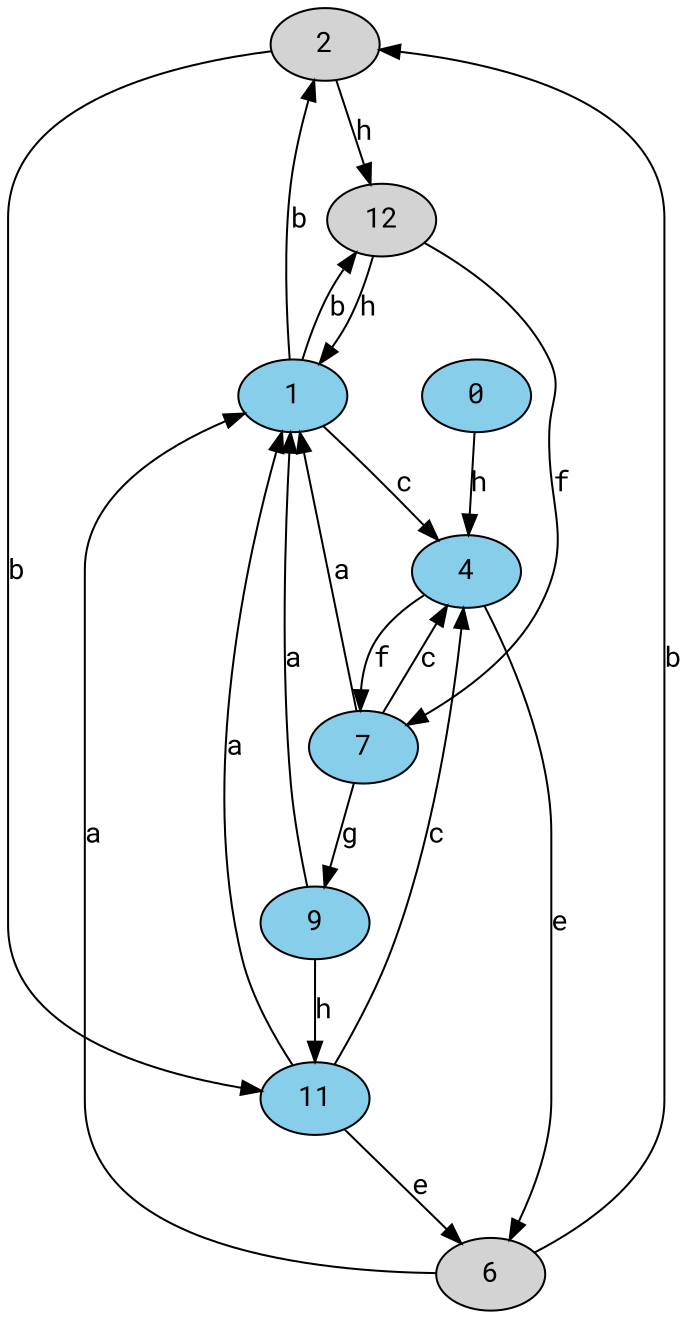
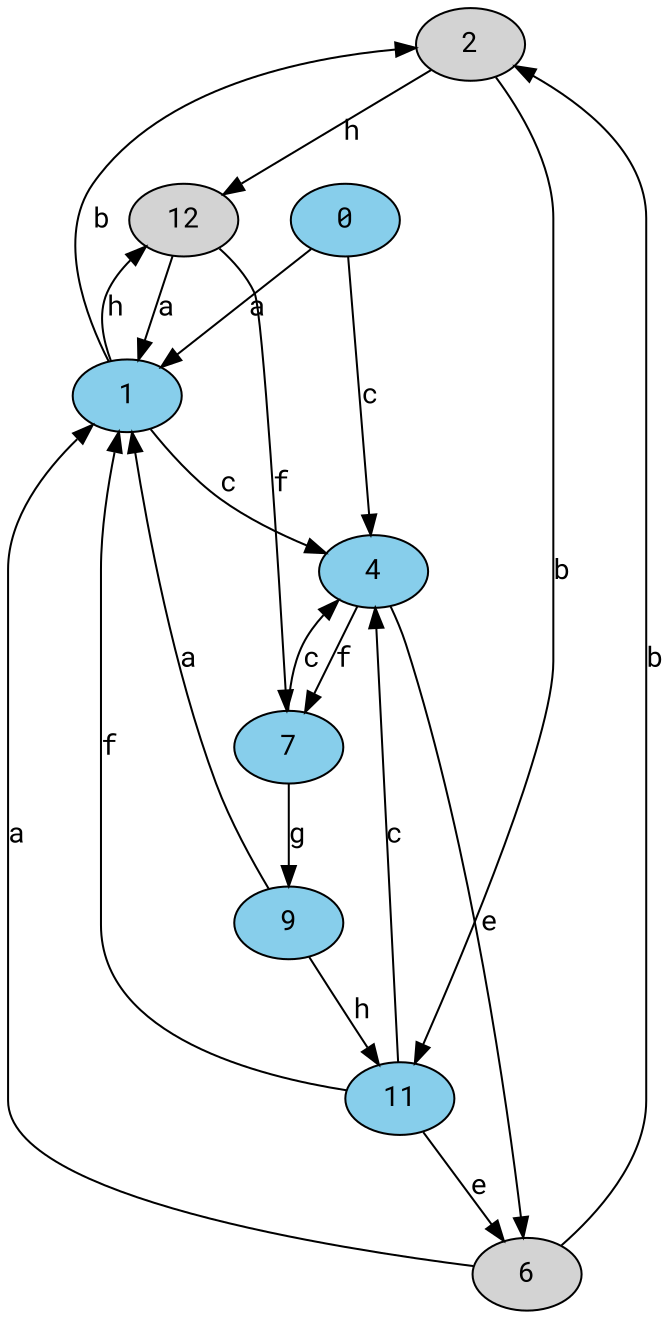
edge "1" -> "12": label "b" -> "h"
edge "12" -> "1": label "h" -> "a"
edge "0" -> "4": label "h" -> "c"
edge "7" -> "1": now "0" -> "1"
edge "11" -> "1": label "a" -> "f"
